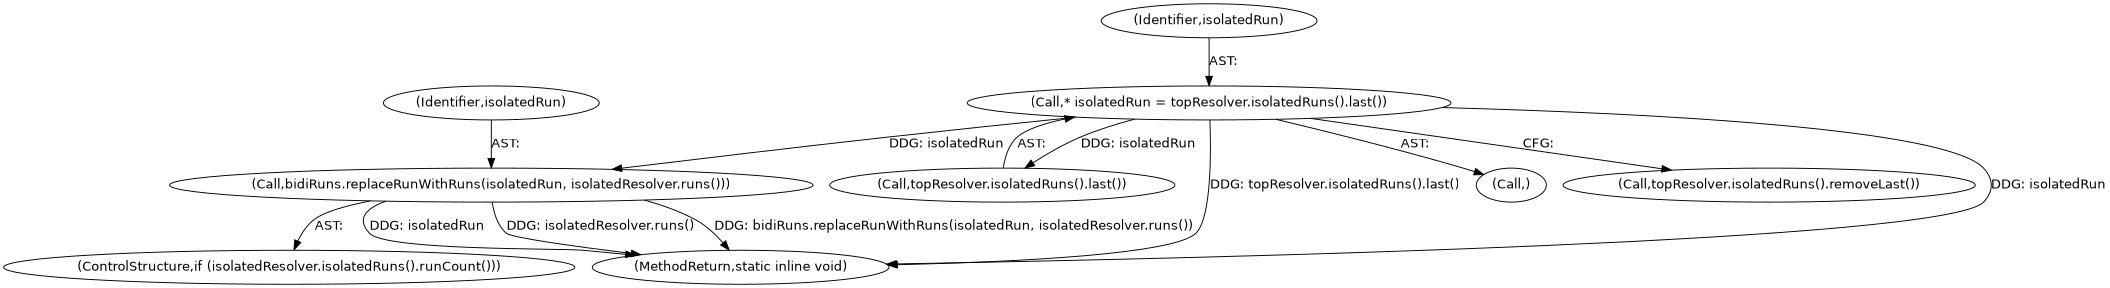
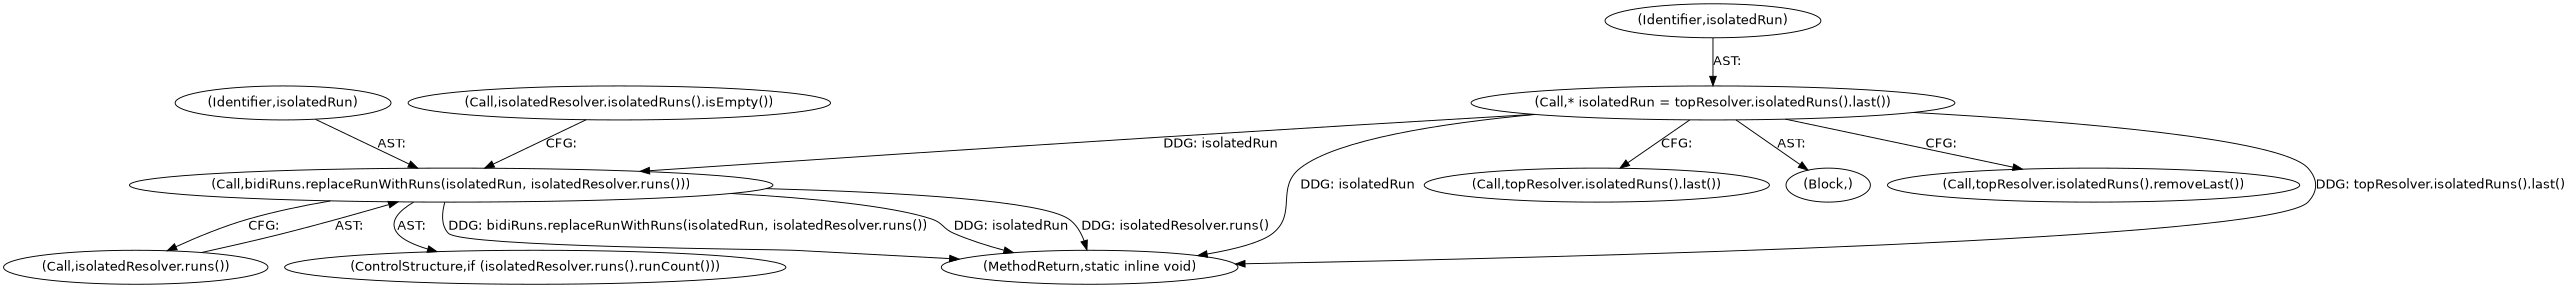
node "(Call,isolatedResolver.isolatedRuns().isEmpty())": added
edge "(Call,topResolver.isolatedRuns().last())" -> "(Call,* isolatedRun = topResolver.isolatedRuns().last())": removed, label "AST:"
edge "(Call,* isolatedRun = topResolver.isolatedRuns().last())" -> "(Call,topResolver.isolatedRuns().last())": label "DDG: isolatedRun" -> "CFG: "
node "(Call,)": label "(Call,)" -> "(Block,)"
node "(Call,isolatedResolver.runs())": added
node "(ControlStructure,if (isolatedResolver.isolatedRuns().runCount()))": label "(ControlStructure,if (isolatedResolver.isolatedRuns().runCount()))" -> "(ControlStructure,if (isolatedResolver.runs().runCount()))"
